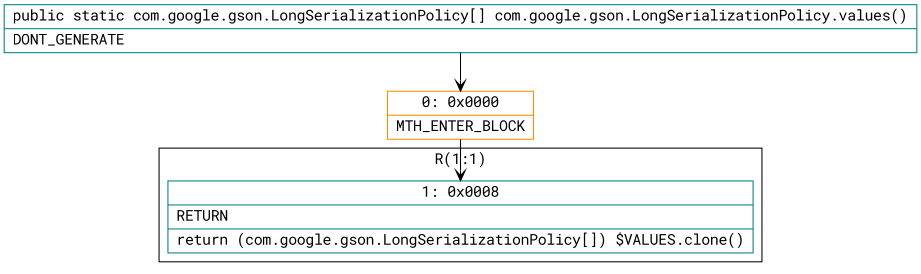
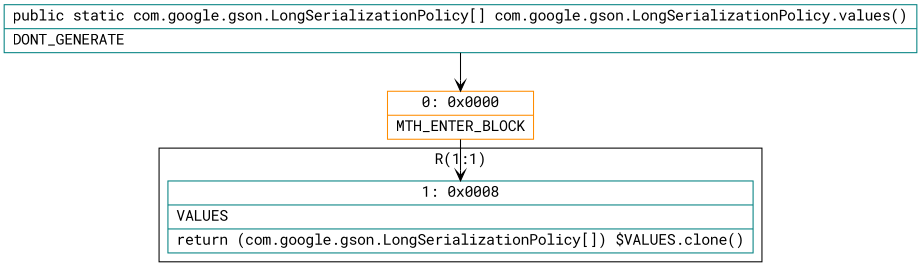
node "1: 0x0008": text "RETURN" -> "VALUES"
